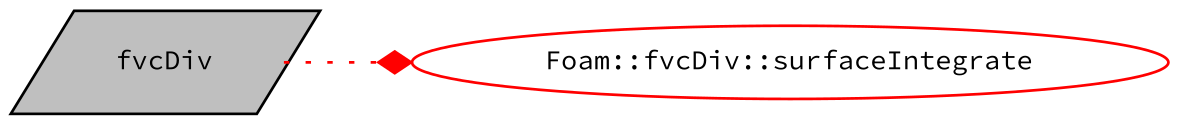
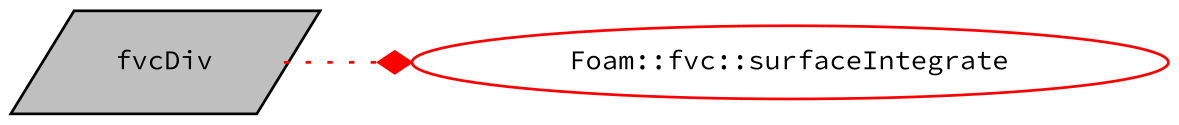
node "Foam::fvcDiv::surfaceIntegrate": label "Foam::fvcDiv::surfaceIntegrate" -> "Foam::fvc::surfaceIntegrate"
